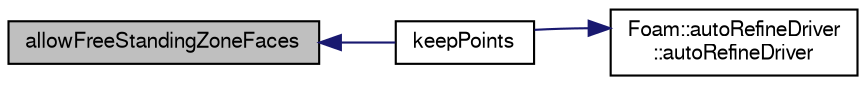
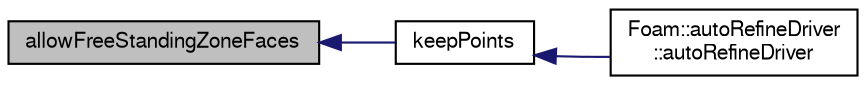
edge "keepPoints" -> "Foam::autoRefineDriver ::autoRefineDriver": reversed
